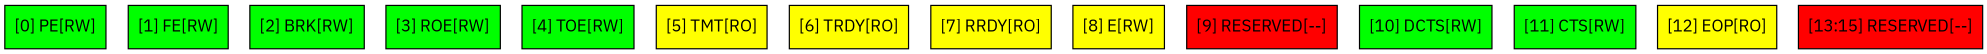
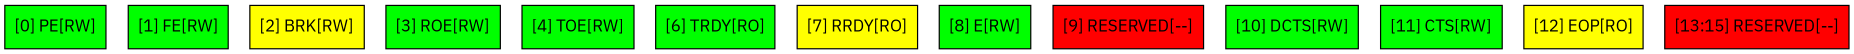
node "[2] BRK[RW]": fillcolor green -> yellow
node "[5] TMT[RO]": removed
node "[6] TRDY[RO]": fillcolor yellow -> green
node "[8] E[RW]": fillcolor yellow -> green
